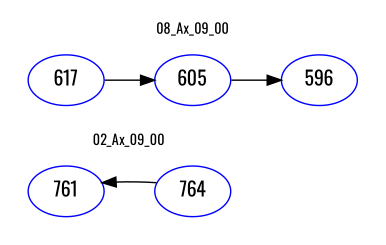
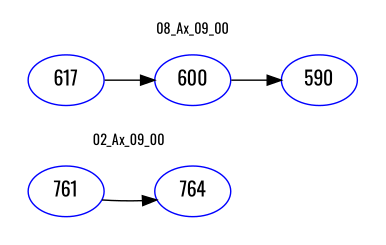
node "605": label "605" -> "600"
node "596": label "596" -> "590"
edge "764" -> "761": reversed
